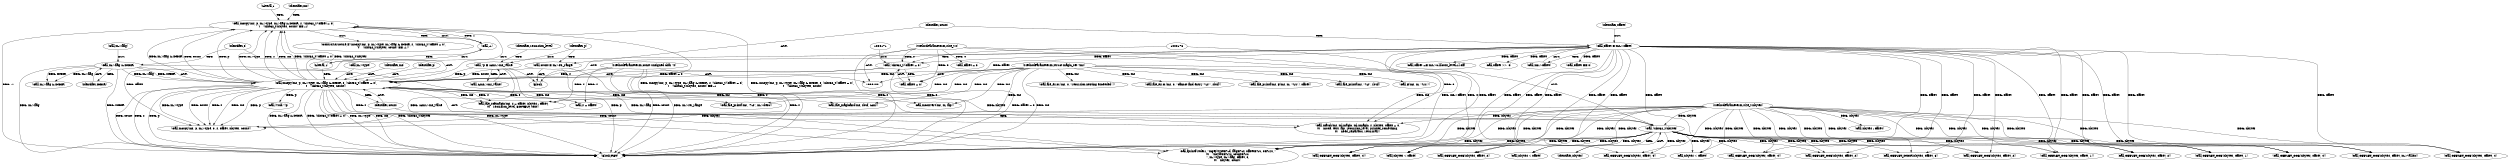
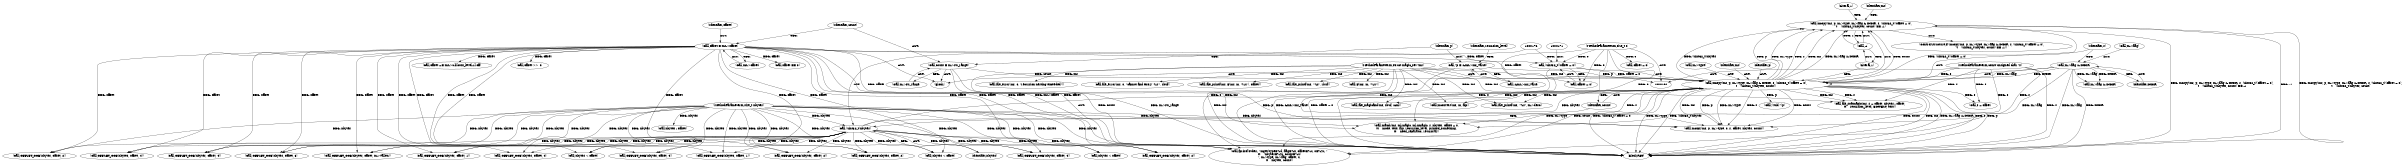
edge "1000176" -> "(Call,(uint32_t)(offset + o))": label "CFG: " -> "DDG: "
node "(Call,m->str_range)": added
node "(Call,OFFSET_INDIR(nbytes, offset, 8))": label "(Call,OFFSET_INDIR(nbytes, offset, 8))" -> "(Call,OFFSET_OOB(nbytes, offset, 8))"
